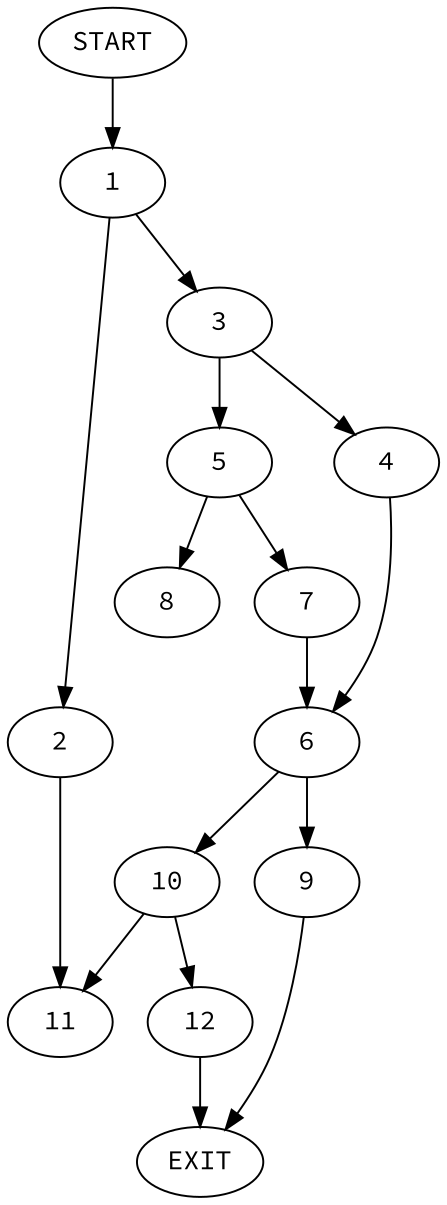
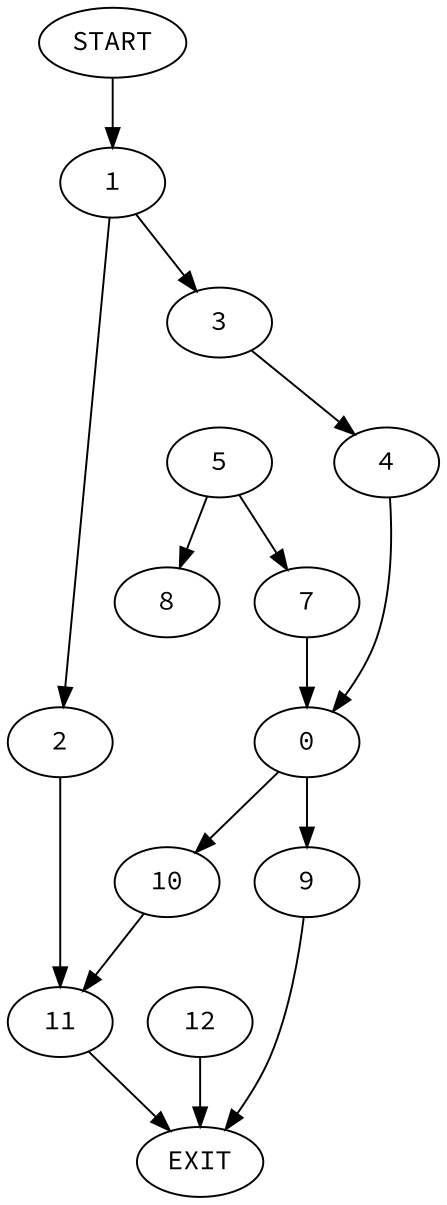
edge "3" -> "5": removed
node "6": label "6" -> "0"
edge "10" -> "12": removed
edge "11" -> "EXIT": added
